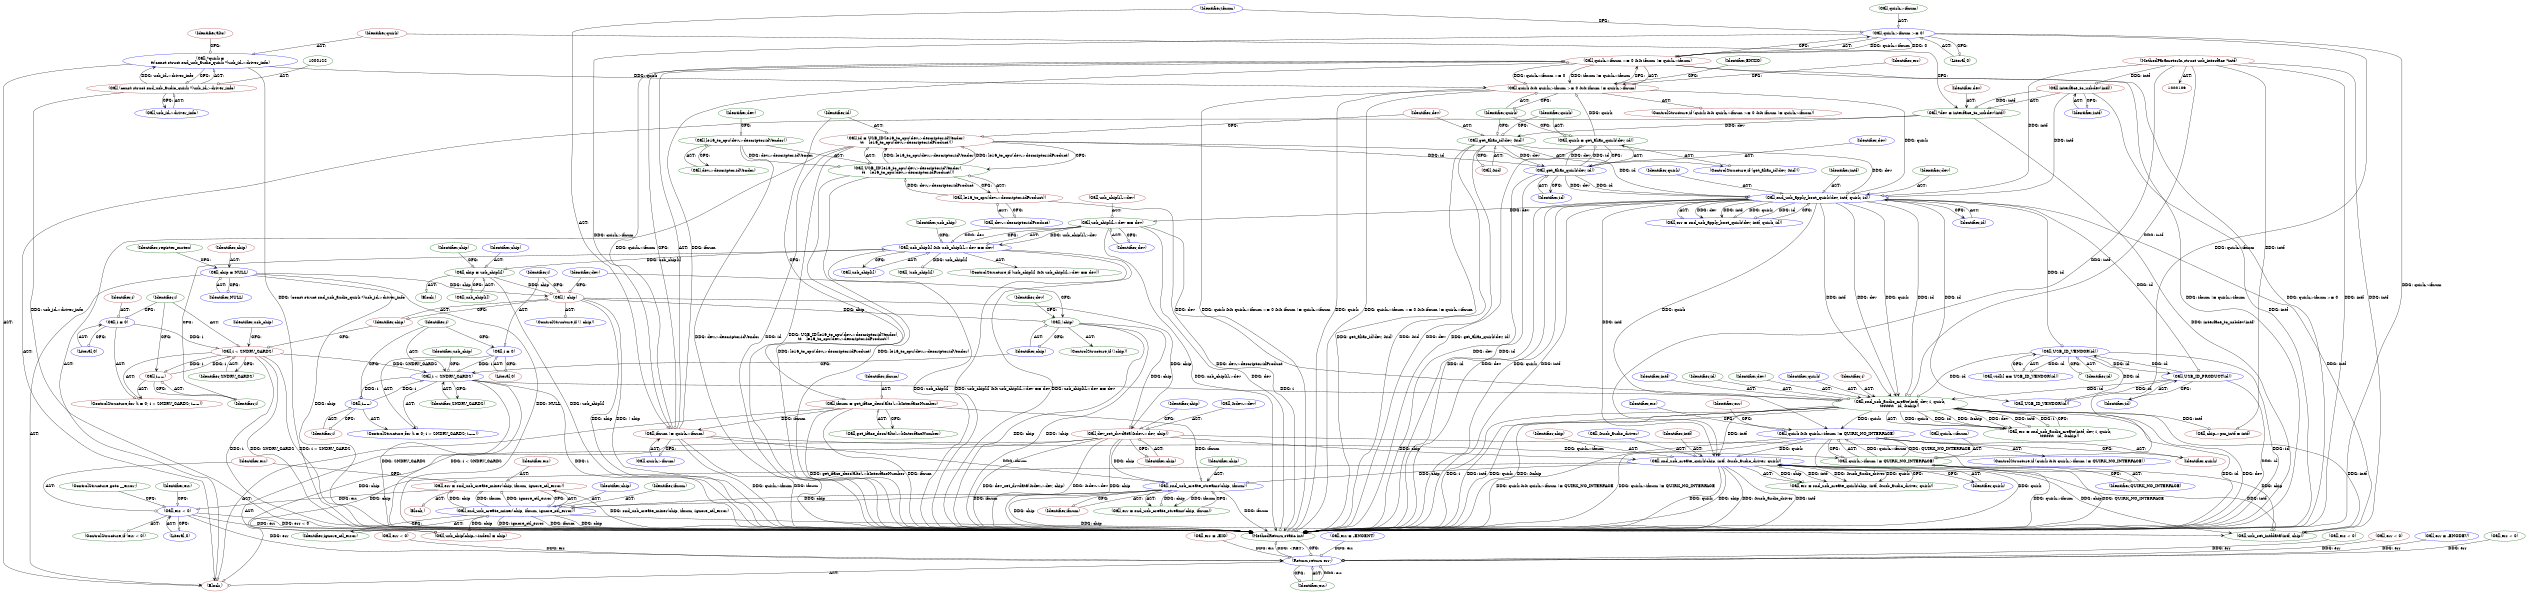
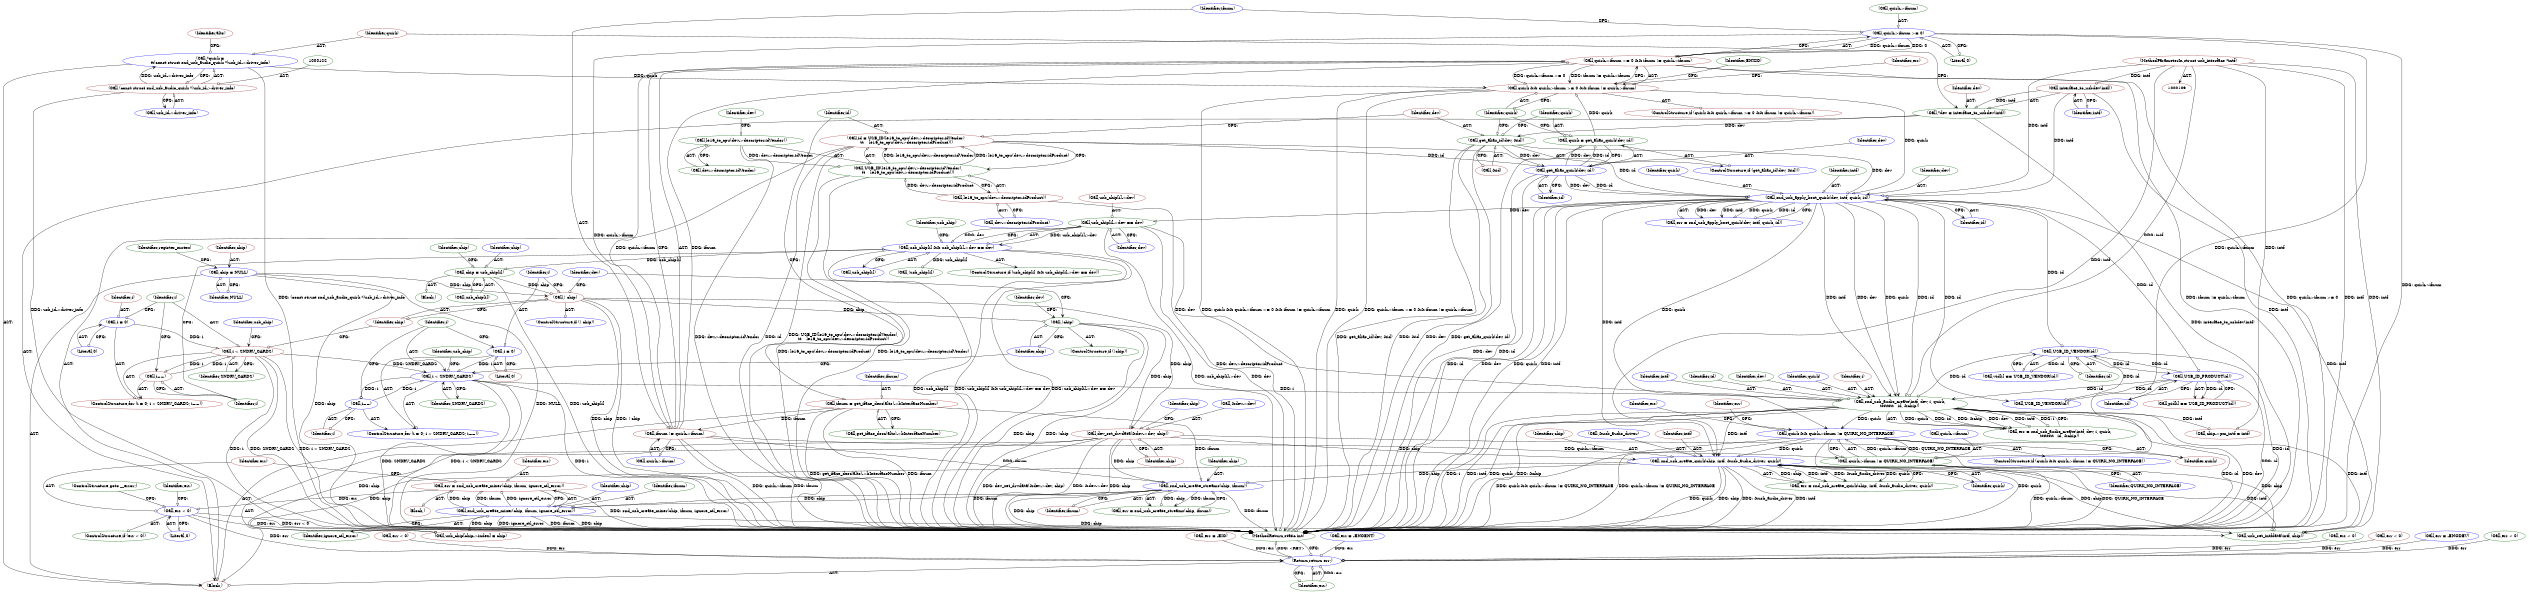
node "(Call,pid[i] == USB_ID_PRODUCT(id))": added
